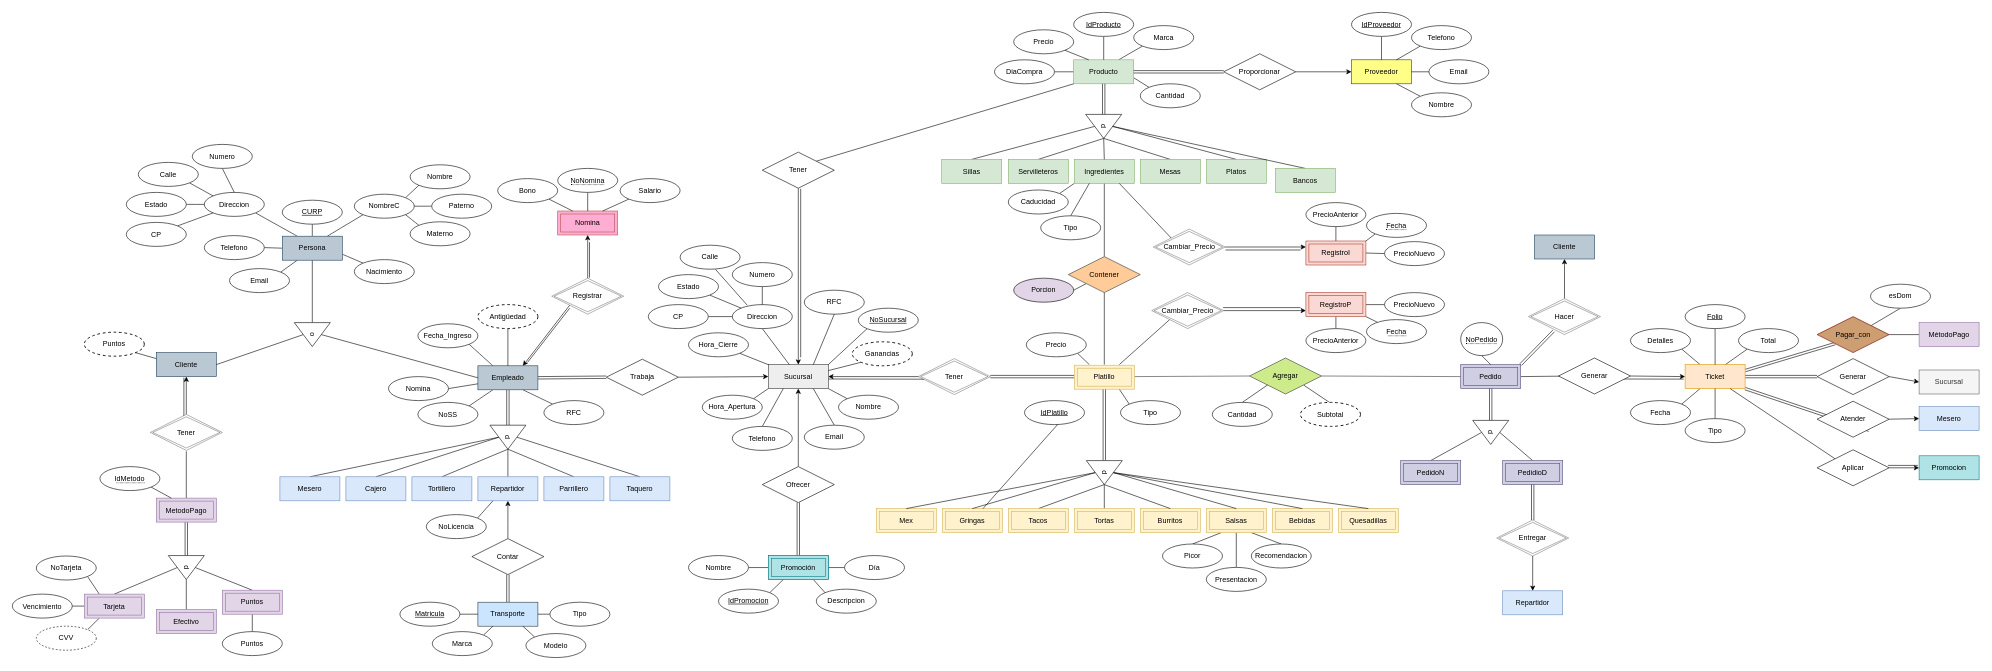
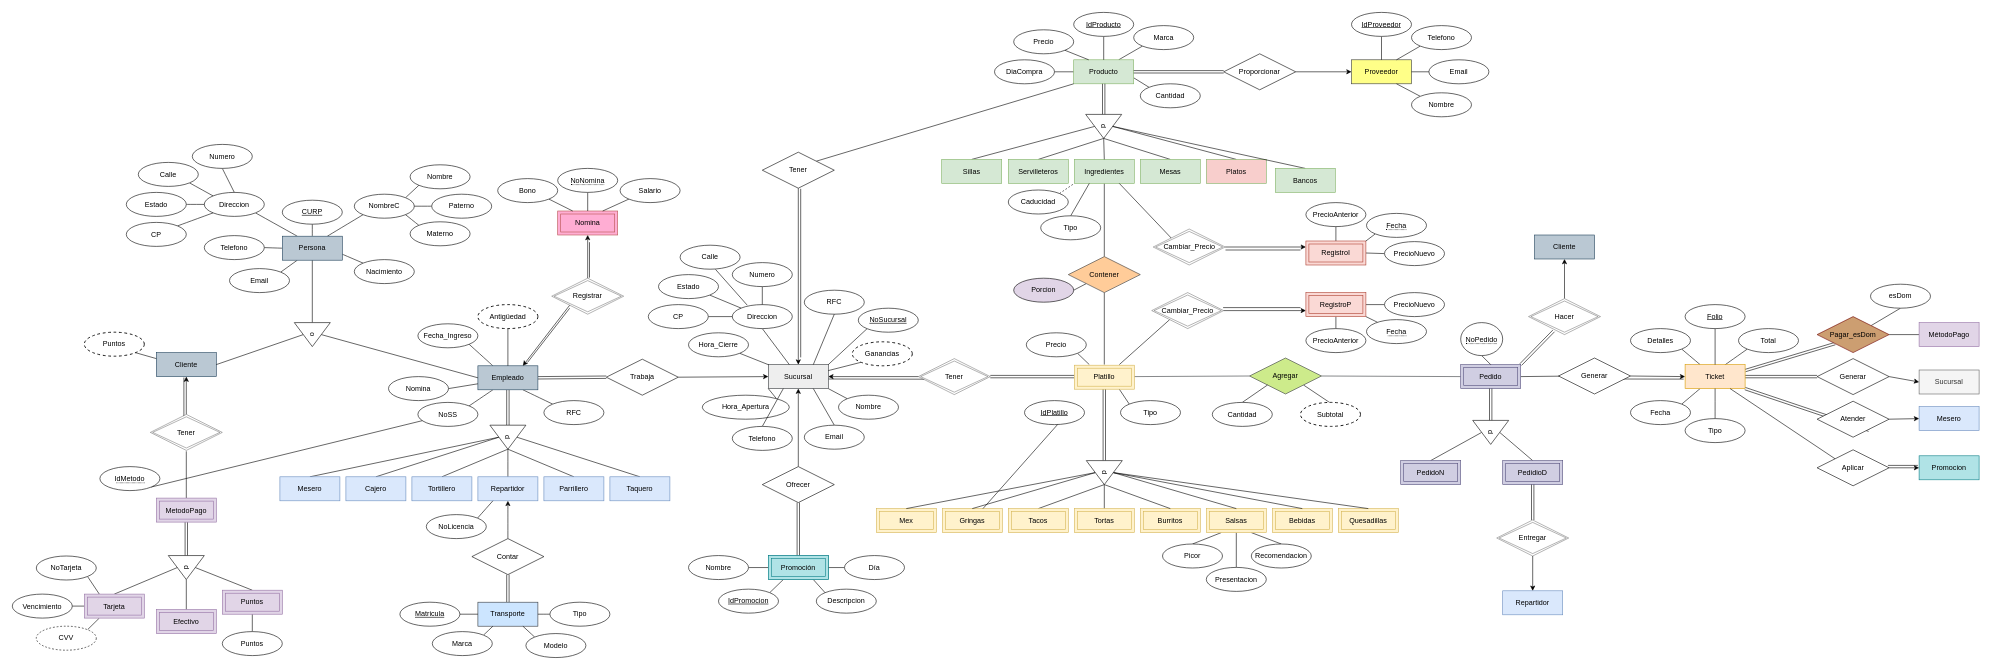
node "Platos": fillcolor #d5e8d4 -> #f8cecc
edge "Ingredientes" -- "Caducidad": style solid -> dashed
node "Pagar_con": label "Pagar_con" -> "Pagar_esDom"
node "Hora_Apertura": size 60x24 -> 87x24
edge "IdMetodo" -- "MetodoPago": now "IdMetodo" -- "NoSS"
